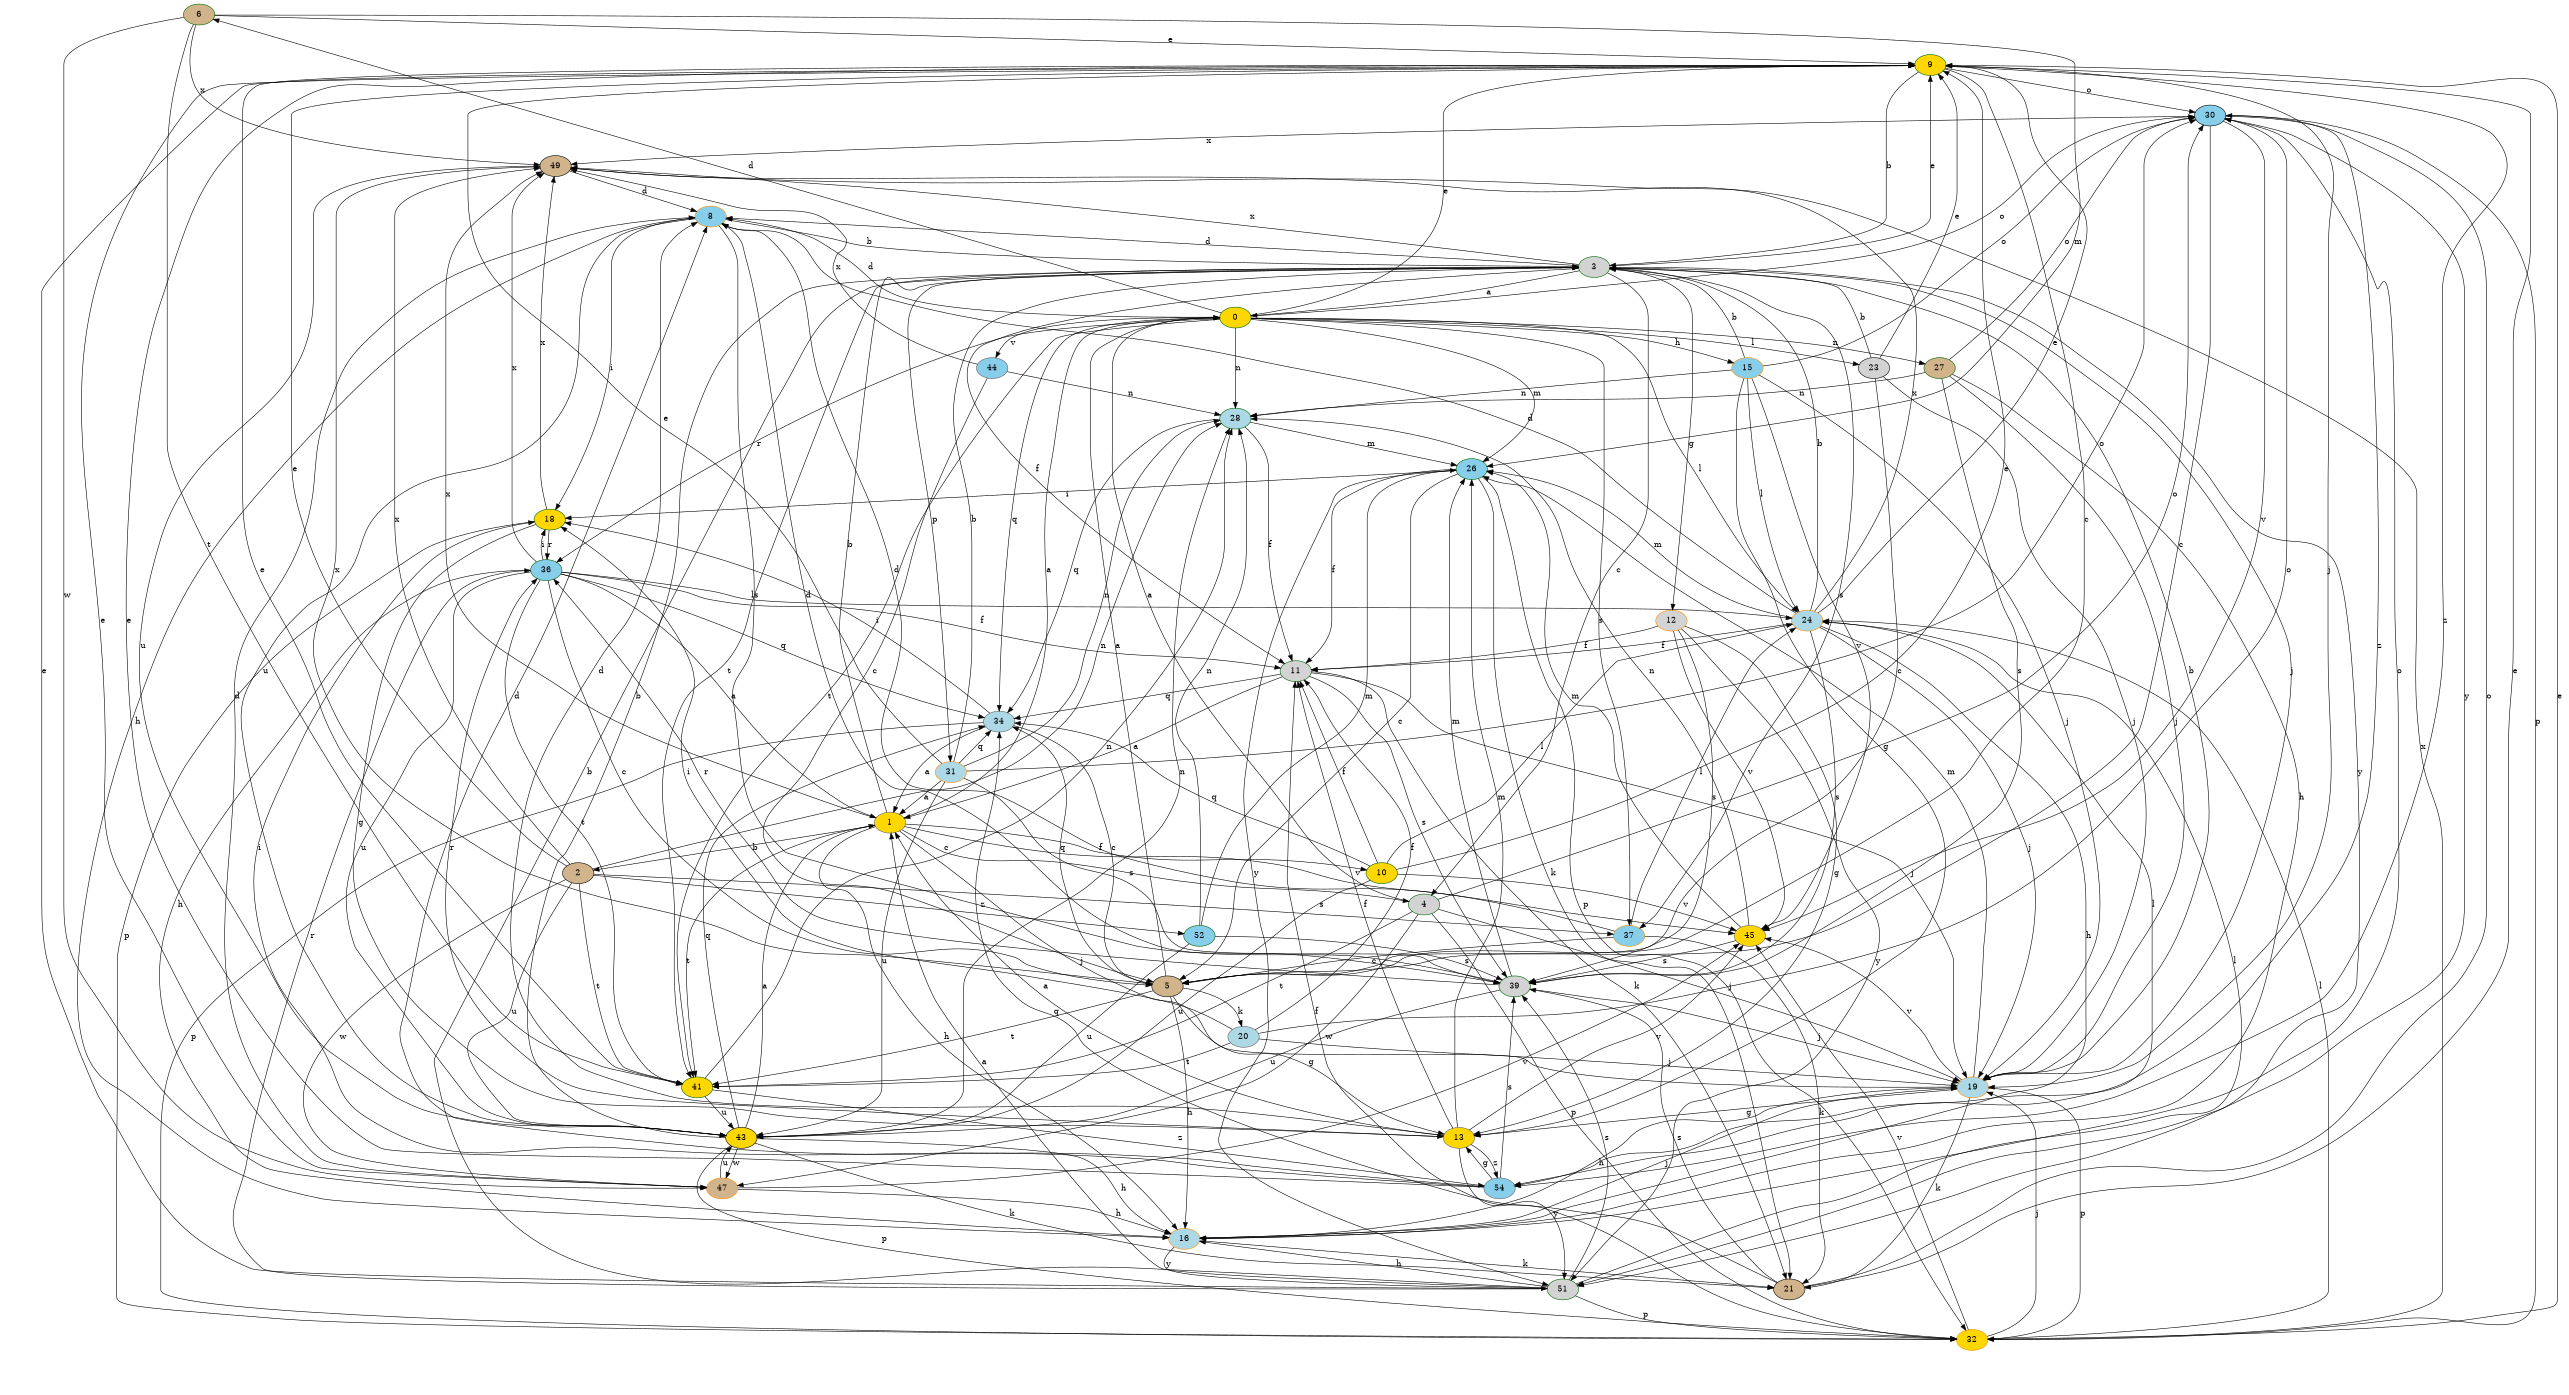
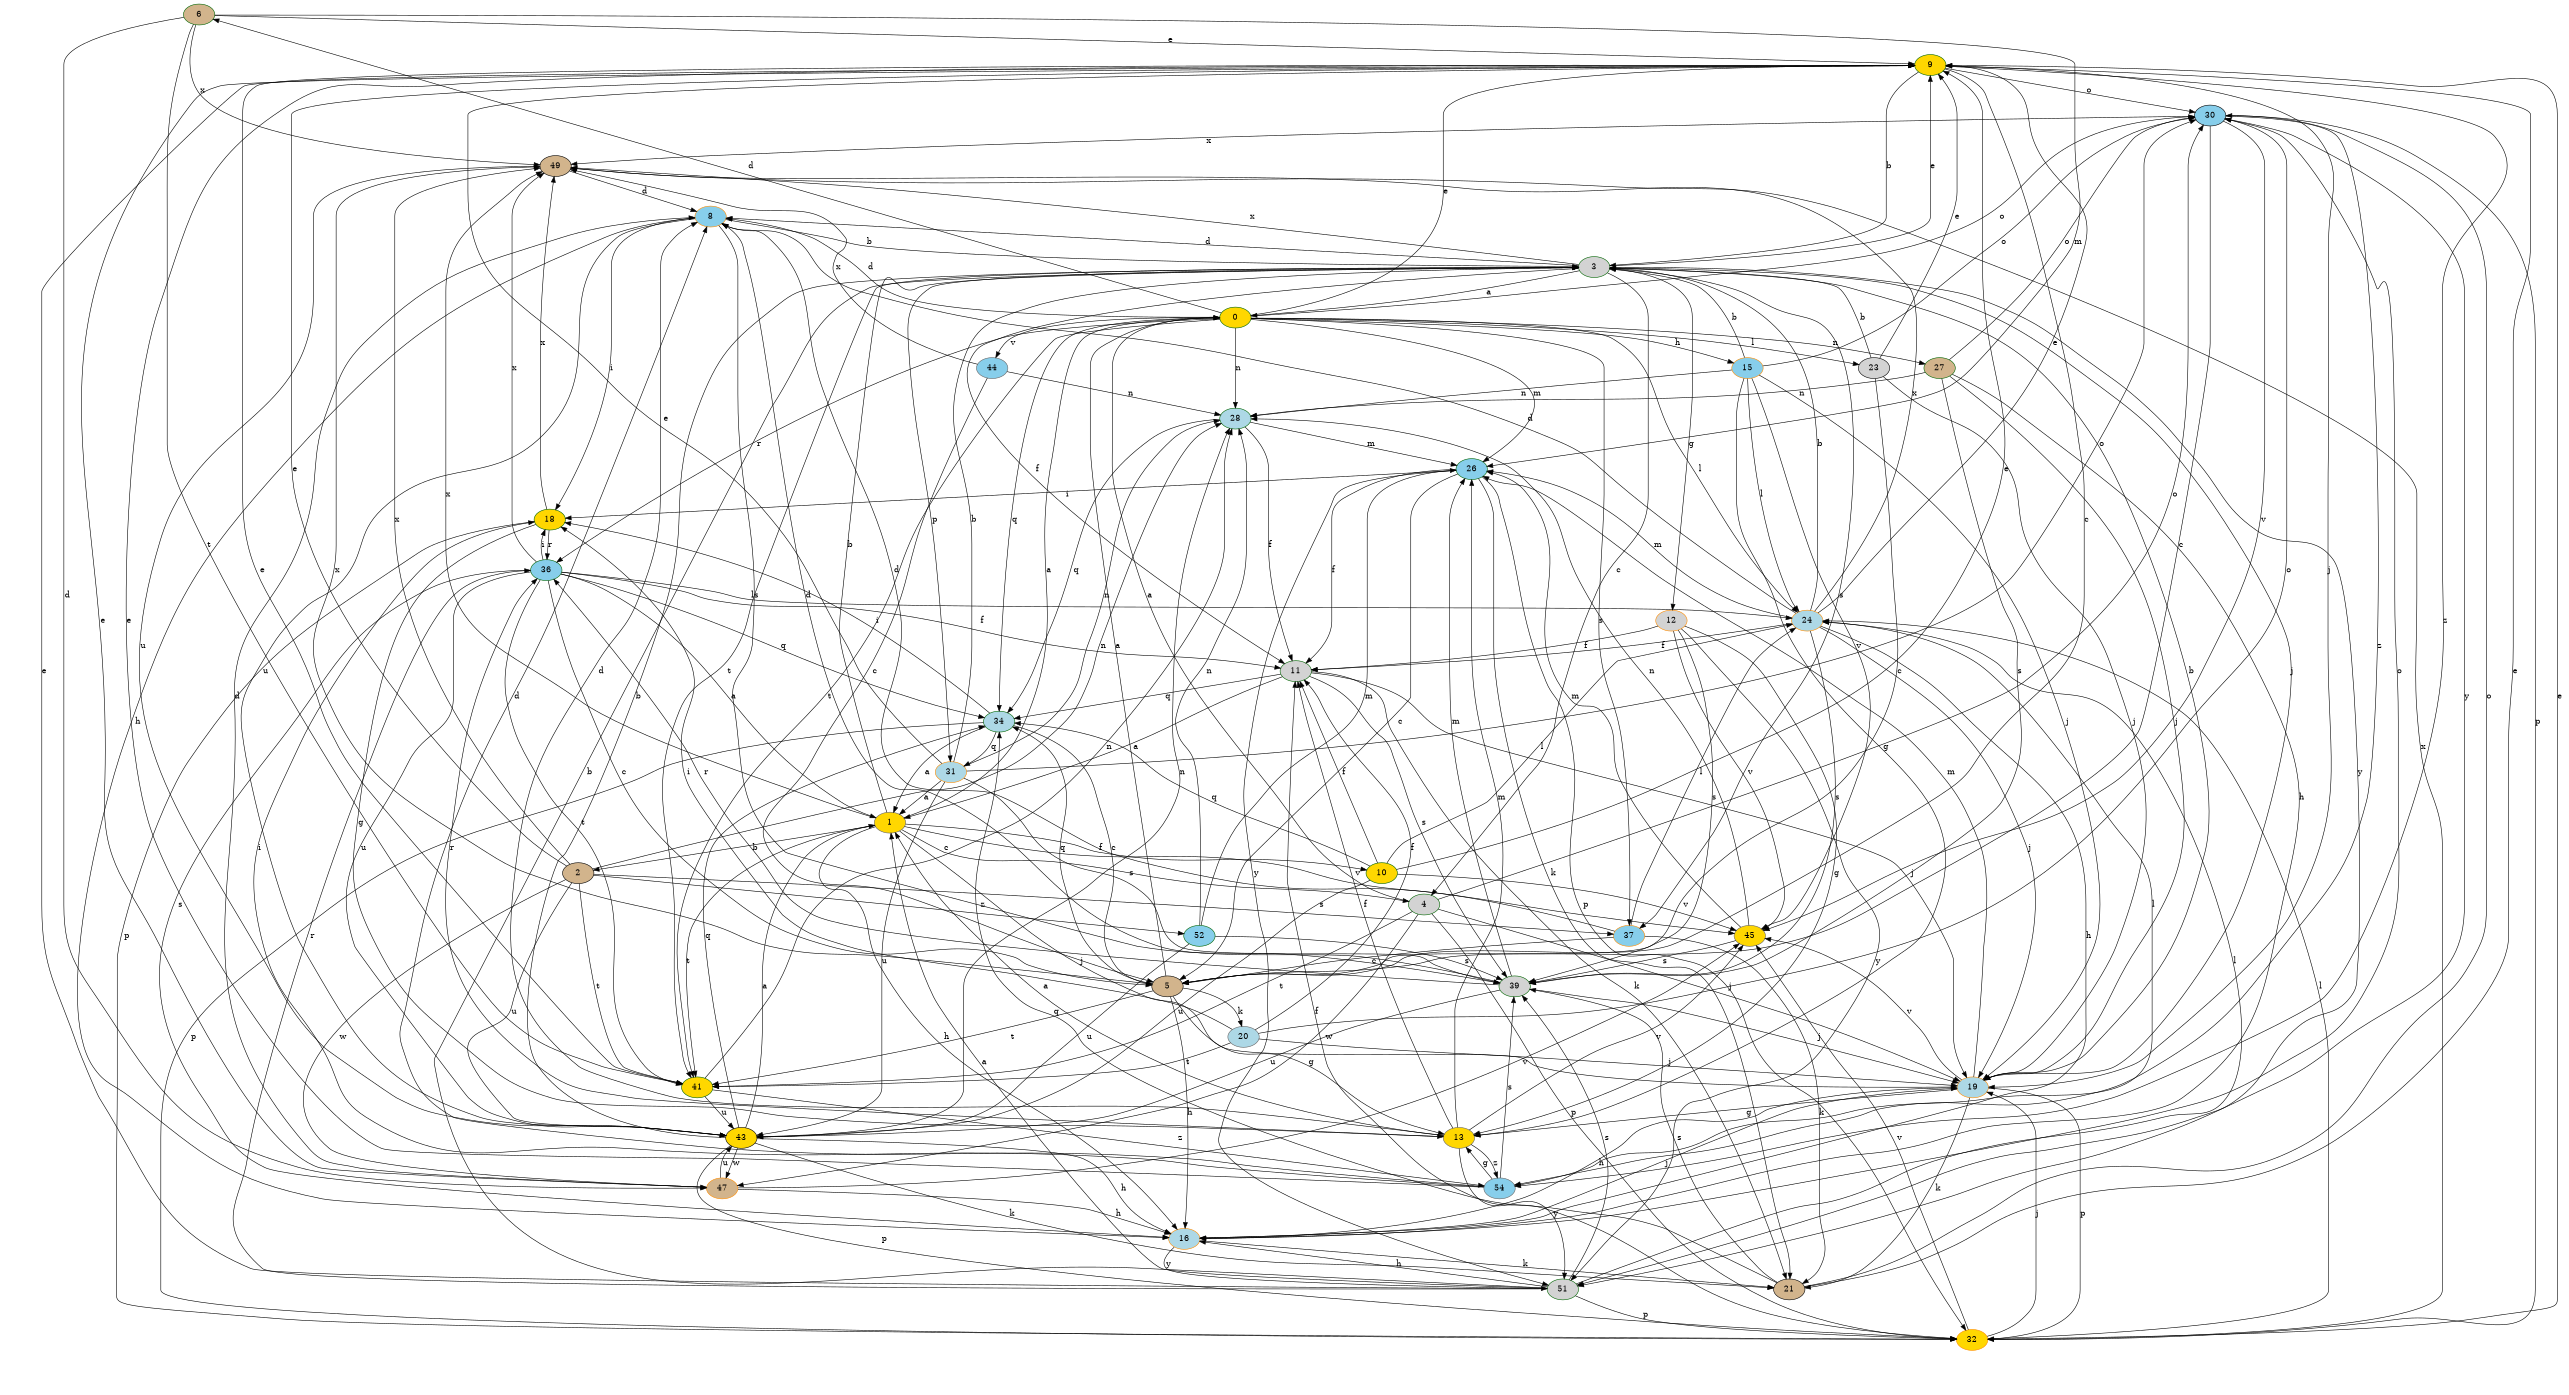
edge "6" -> "47": label "w" -> "d"
node "34": color gray40 -> darkgreen
edge "31" -> "34": reversed
edge "36" -> "16": label "h" -> "s"
